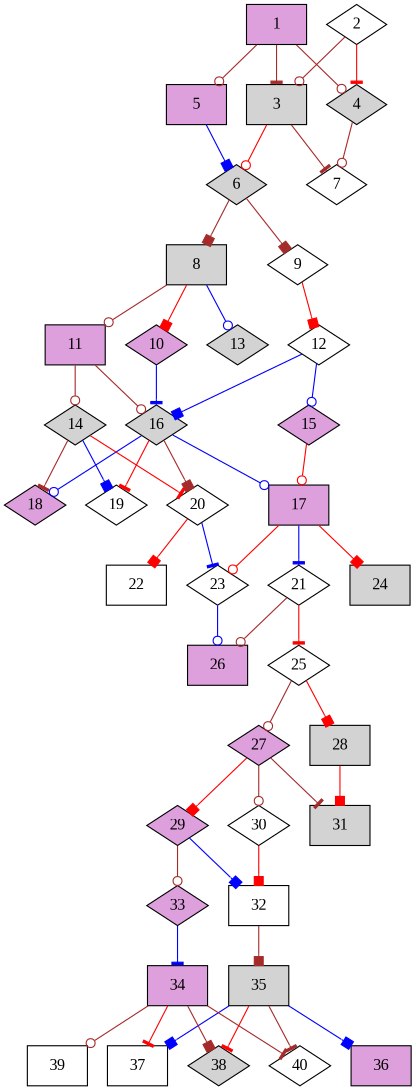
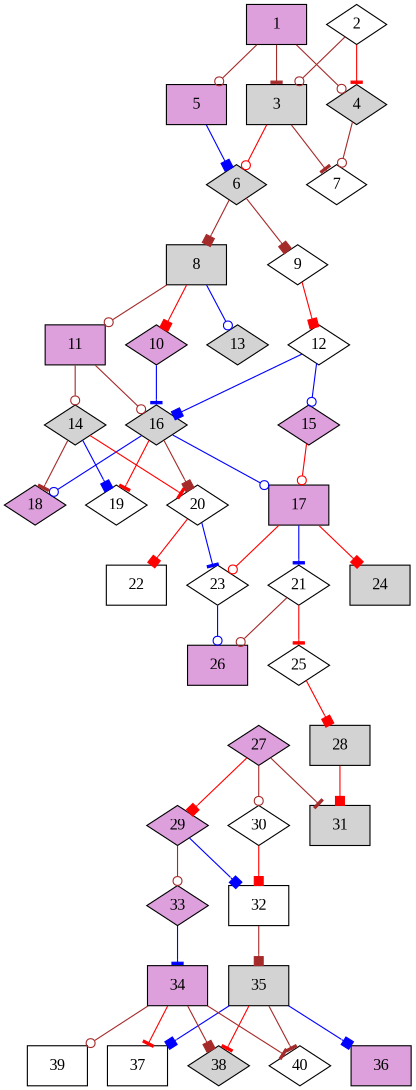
edge "25" -> "27": removed
